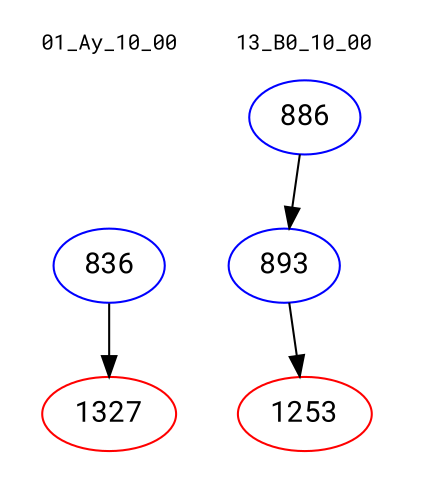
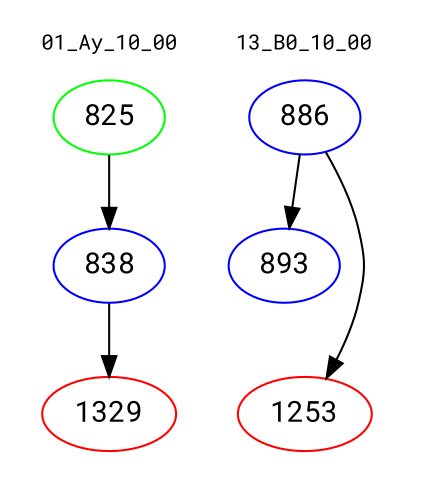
node "825": added
node "836": label "836" -> "838"
edge "893" -> "1253": now "886" -> "1253"
node "1327": label "1327" -> "1329"
